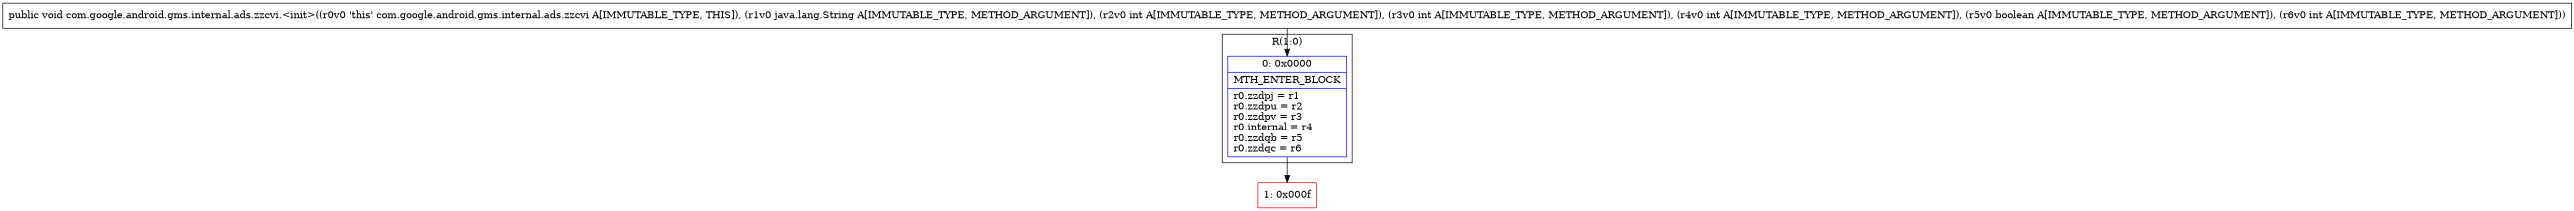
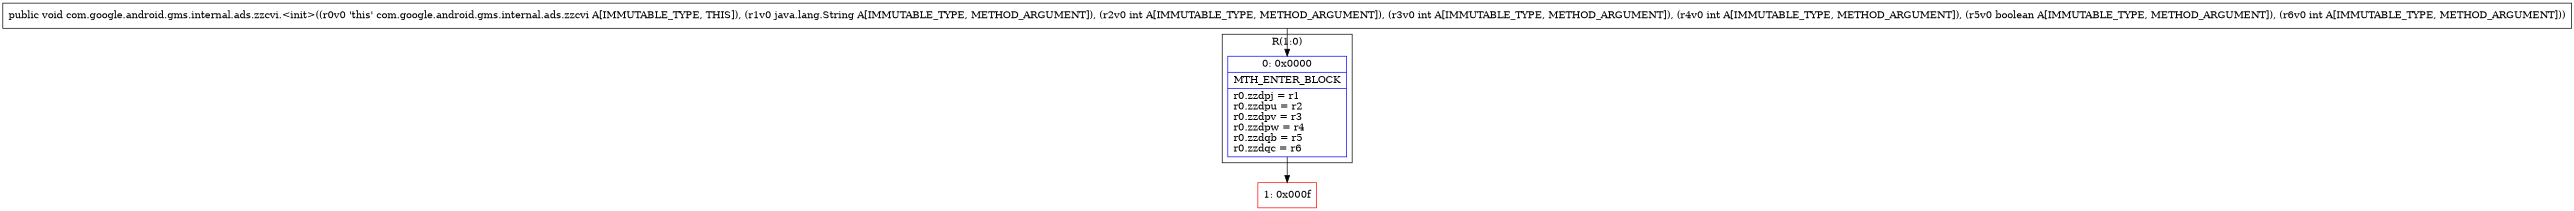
node "0: 0x0000": text "r0.internal = r4" -> "r0.zzdpw = r4"
